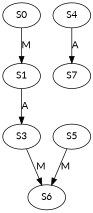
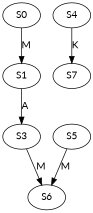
edge "S4" -> "S7": label "A" -> "K"
